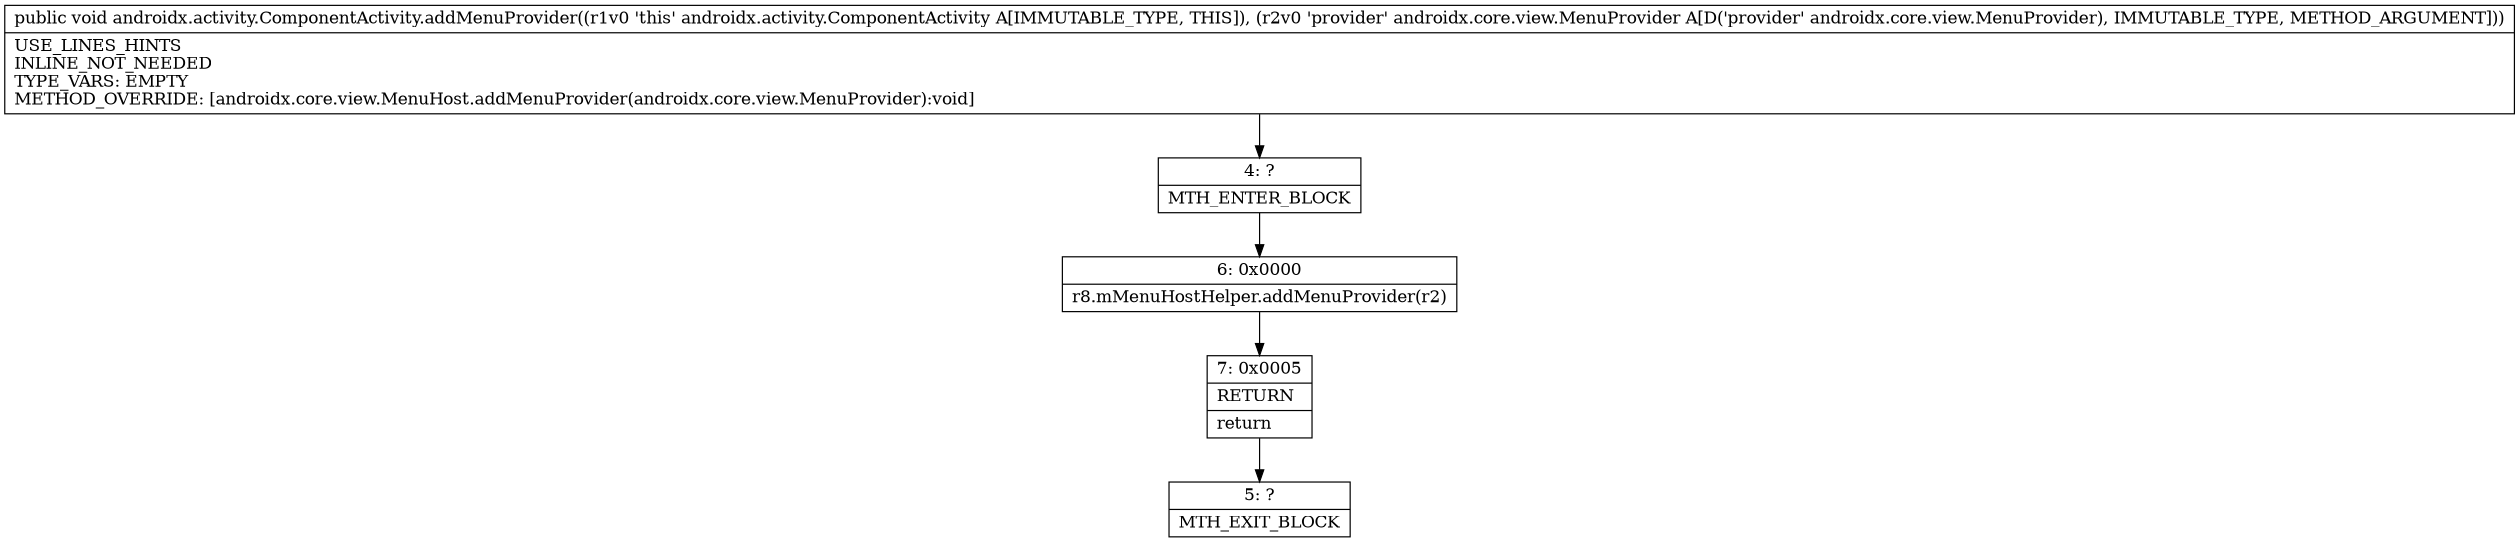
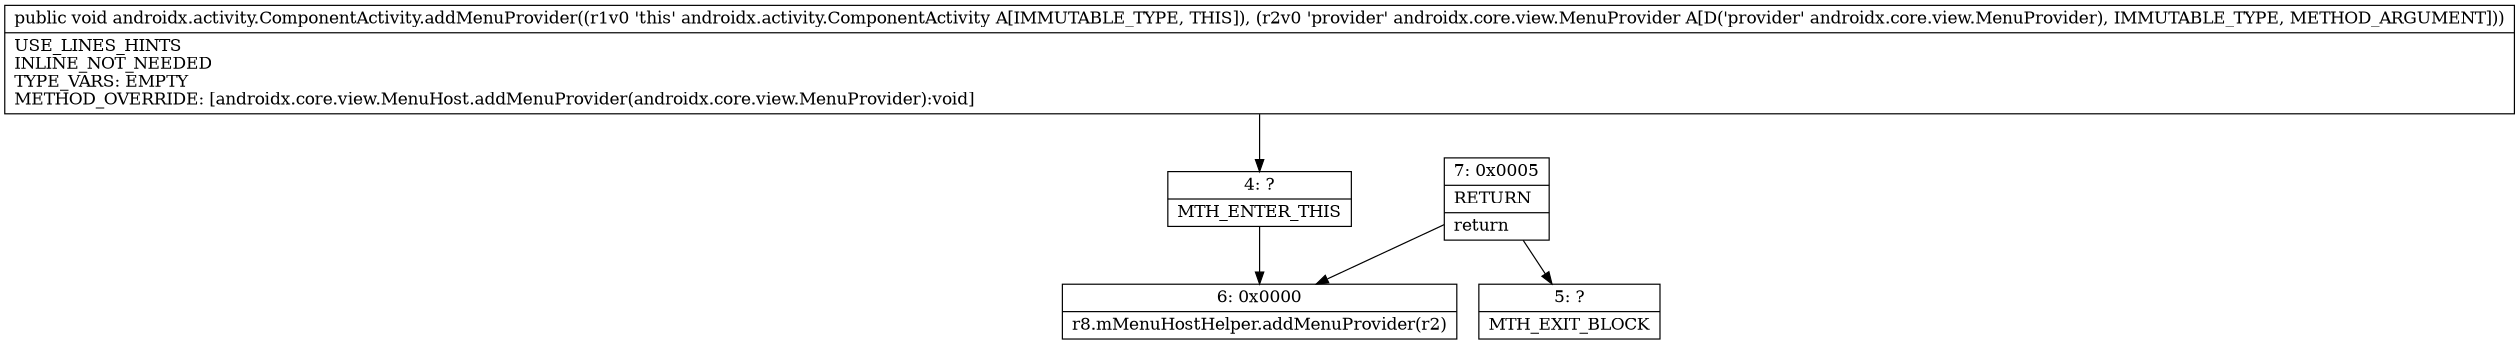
node "4: ?": text "MTH_ENTER_BLOCK" -> "MTH_ENTER_THIS"
edge "6: 0x0000" -> "7: 0x0005": reversed
